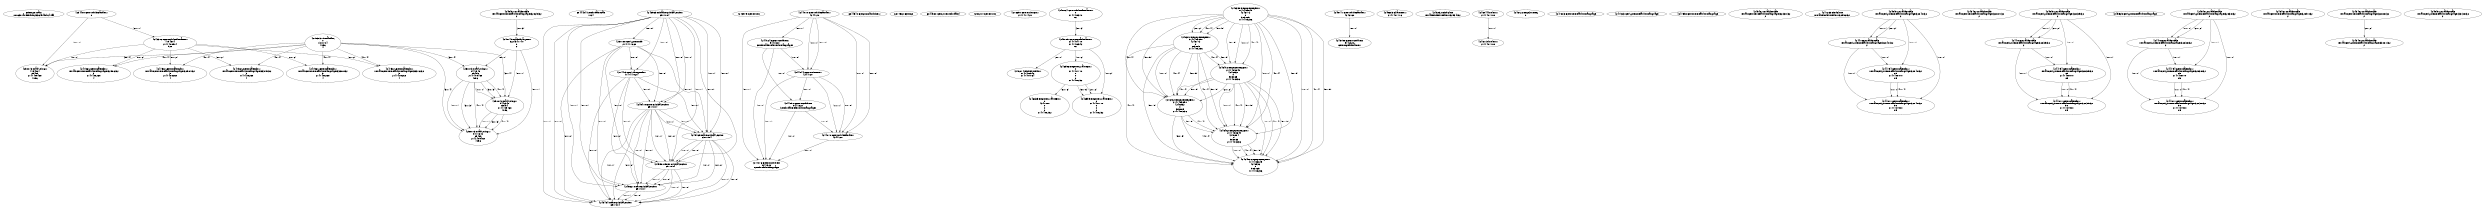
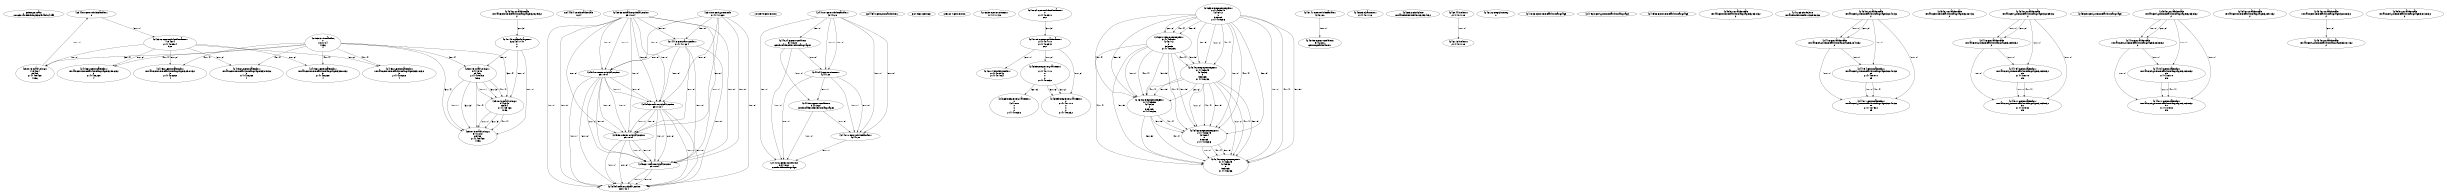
node "6844580.GetCurrentThreadId": removed
edge "4243965.InitializeCriticalSection 6917004" -> "4250188.GetSystemInfo 2147417660": removed, label "(0-->0)"
edge "4254480.GetModuleHandleW 0" -> "4250073.LoadStringW 4194304 65485 2147409468 4096": reversed
